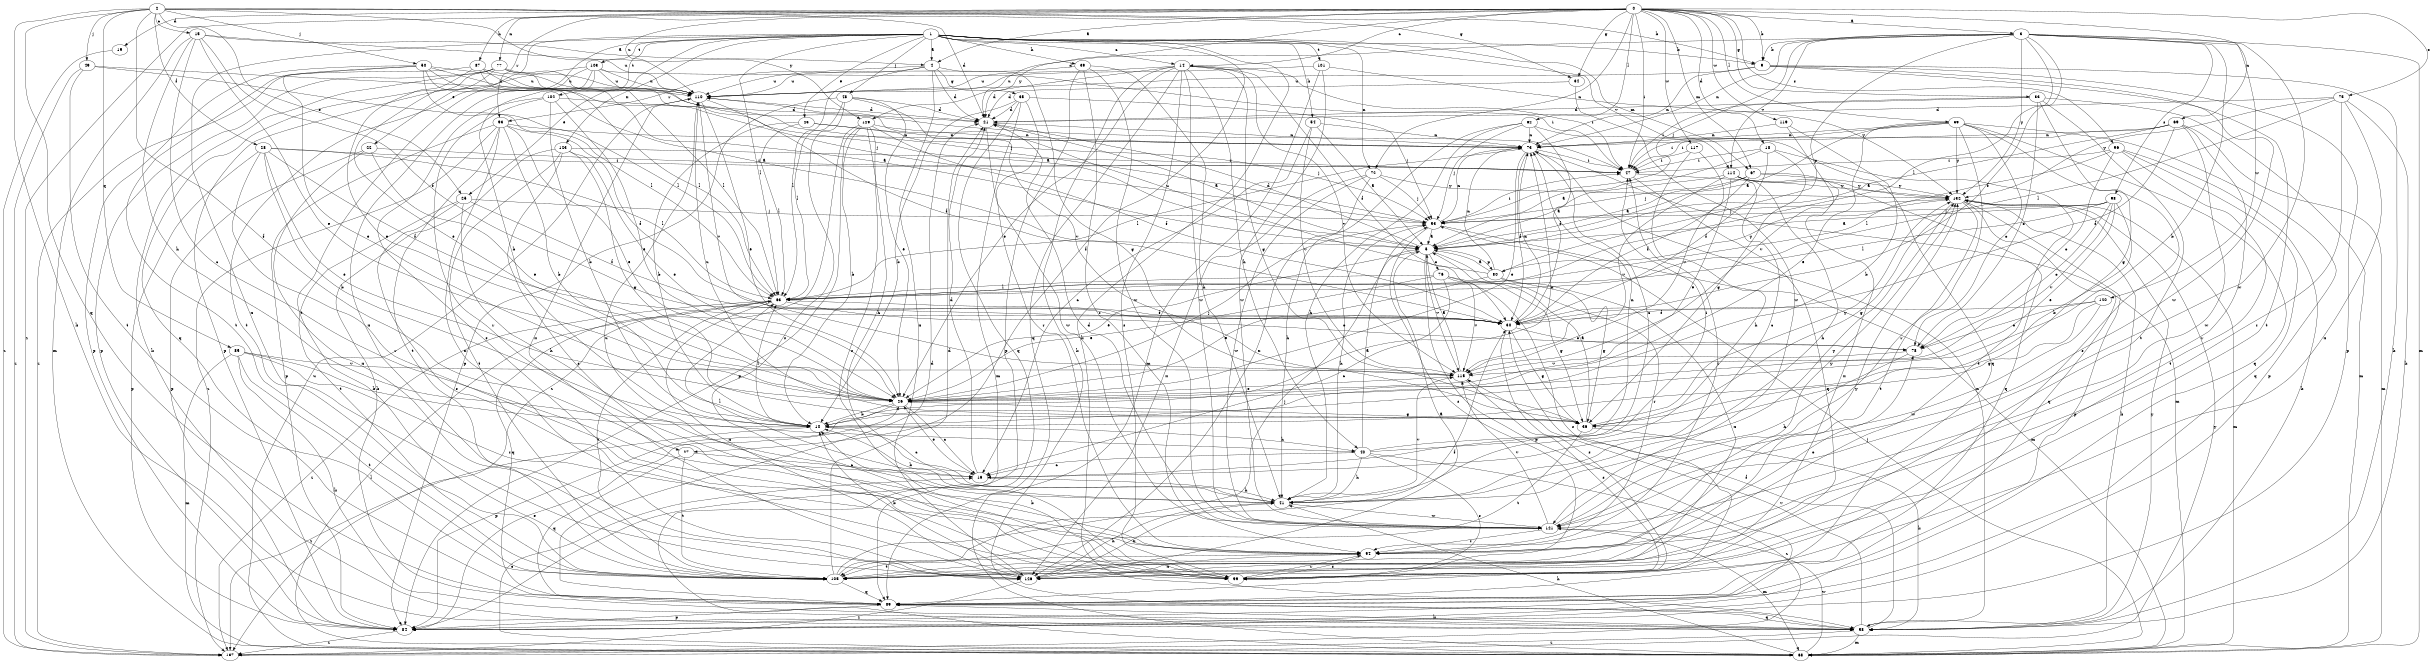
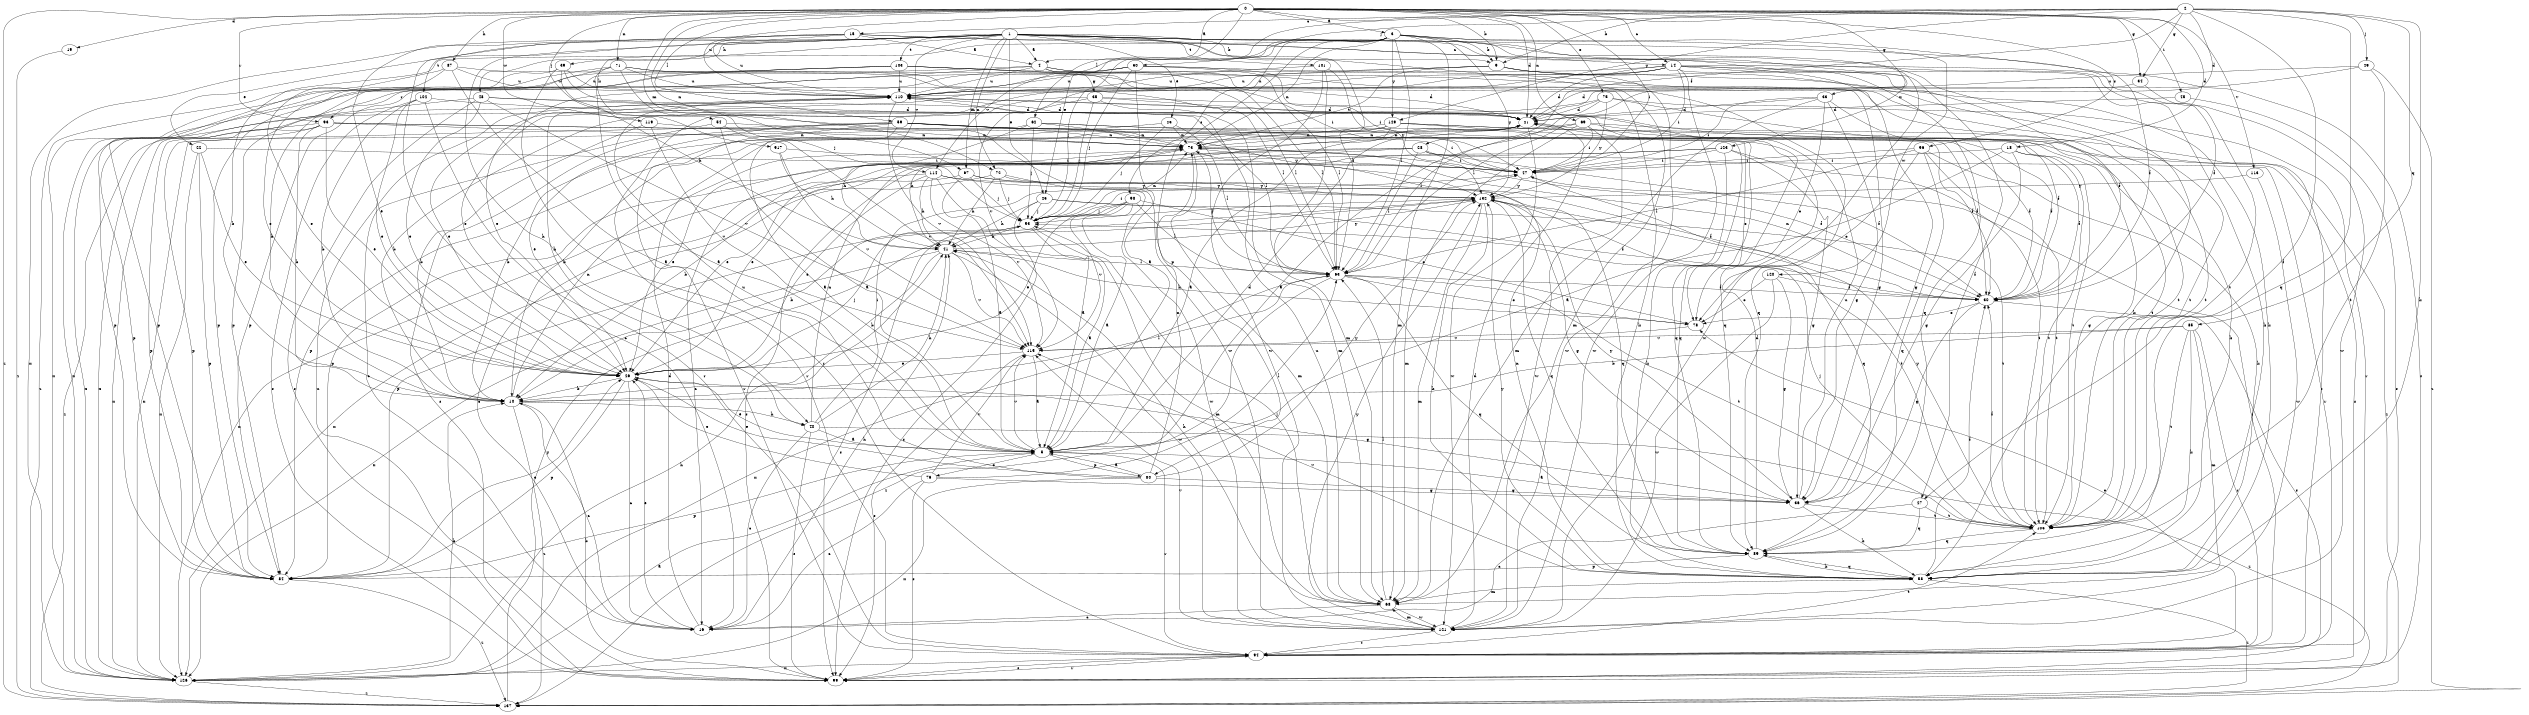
node "77": label "77" -> "71"
node "45": added
edge "9" -> "73": label "n" -> "t"
node "117": label "117" -> "917"
node "113": added
edge "105" -> "21": label "d" -> "g"
edge "41" -> "53": reversed
